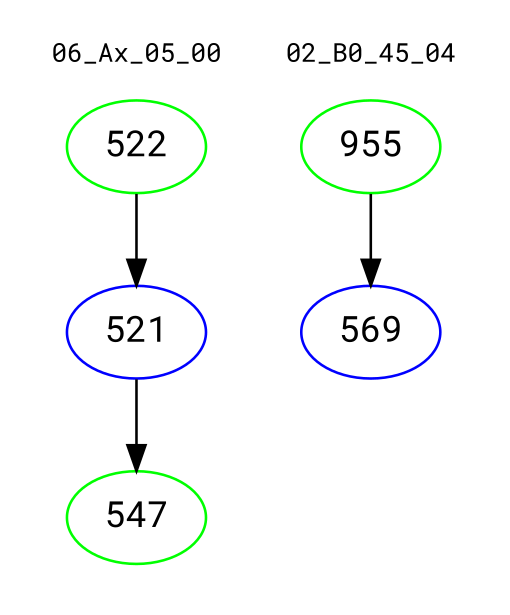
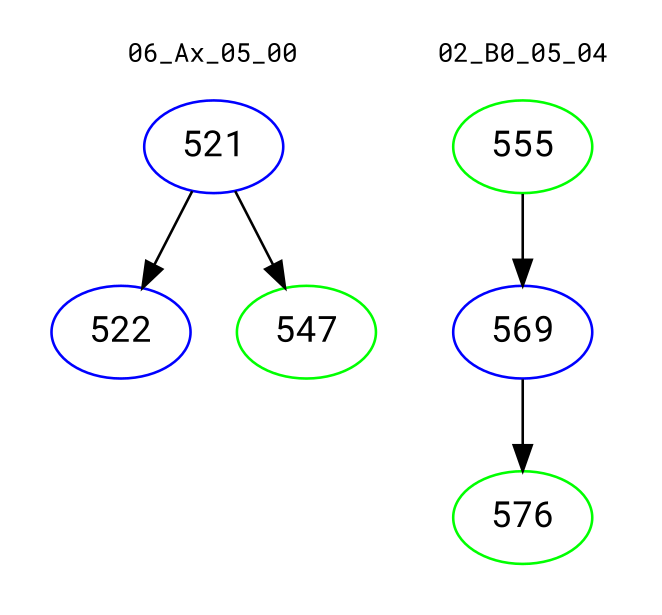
cluster "02_B0_45_04": label "02_B0_45_04" -> "02_B0_05_04"
node "522": color green -> blue
node "955": label "955" -> "555"
edge "522" -> "521": reversed
node "576": added
